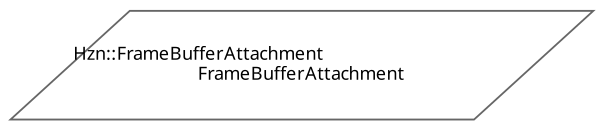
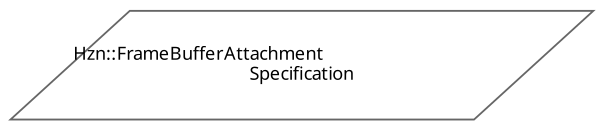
node "Hzn::FrameBufferAttachment FrameBufferAttachment": label "Hzn::FrameBufferAttachment FrameBufferAttachment" -> "Hzn::FrameBufferAttachment Specification"
